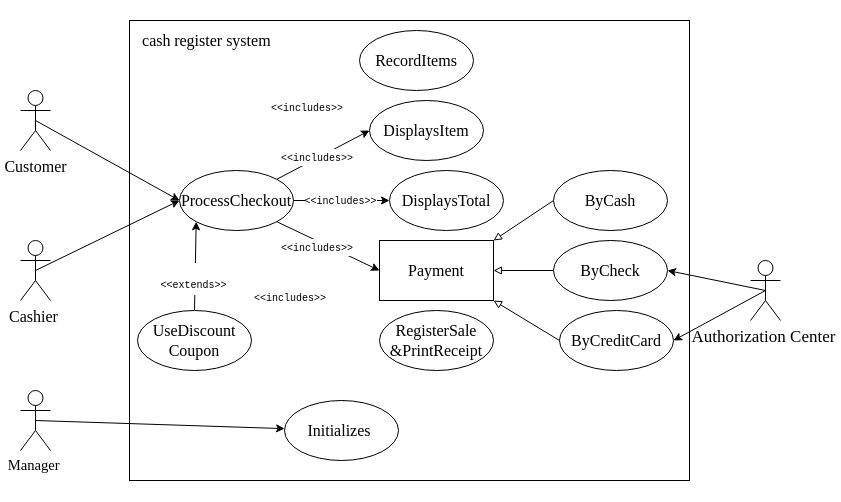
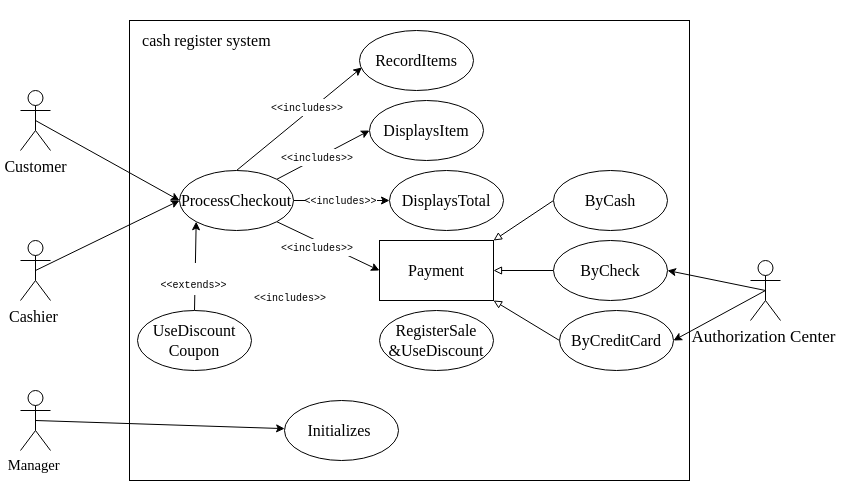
edge "ProcessCheckout" -> "RecordItems": added
node "RegisterSale &PrintReceipt": label "RegisterSale &PrintReceipt" -> "RegisterSale &UseDiscount"
